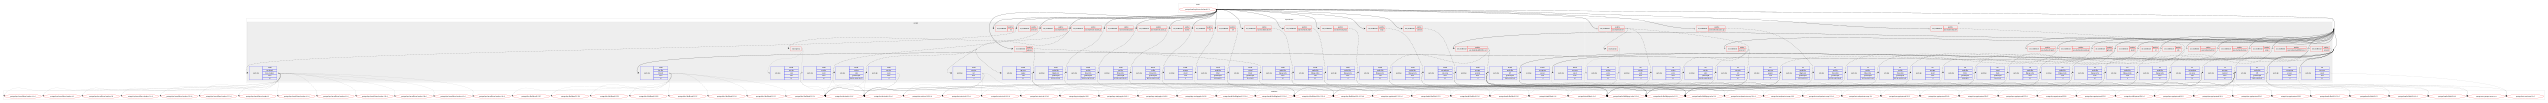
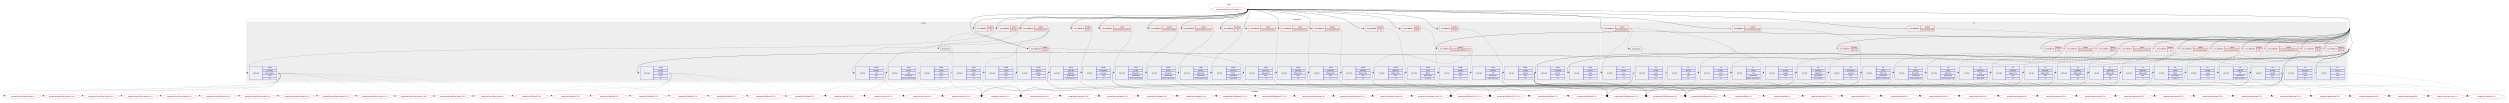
node "portage://media-libs/libv4l-1.26.1": removed
